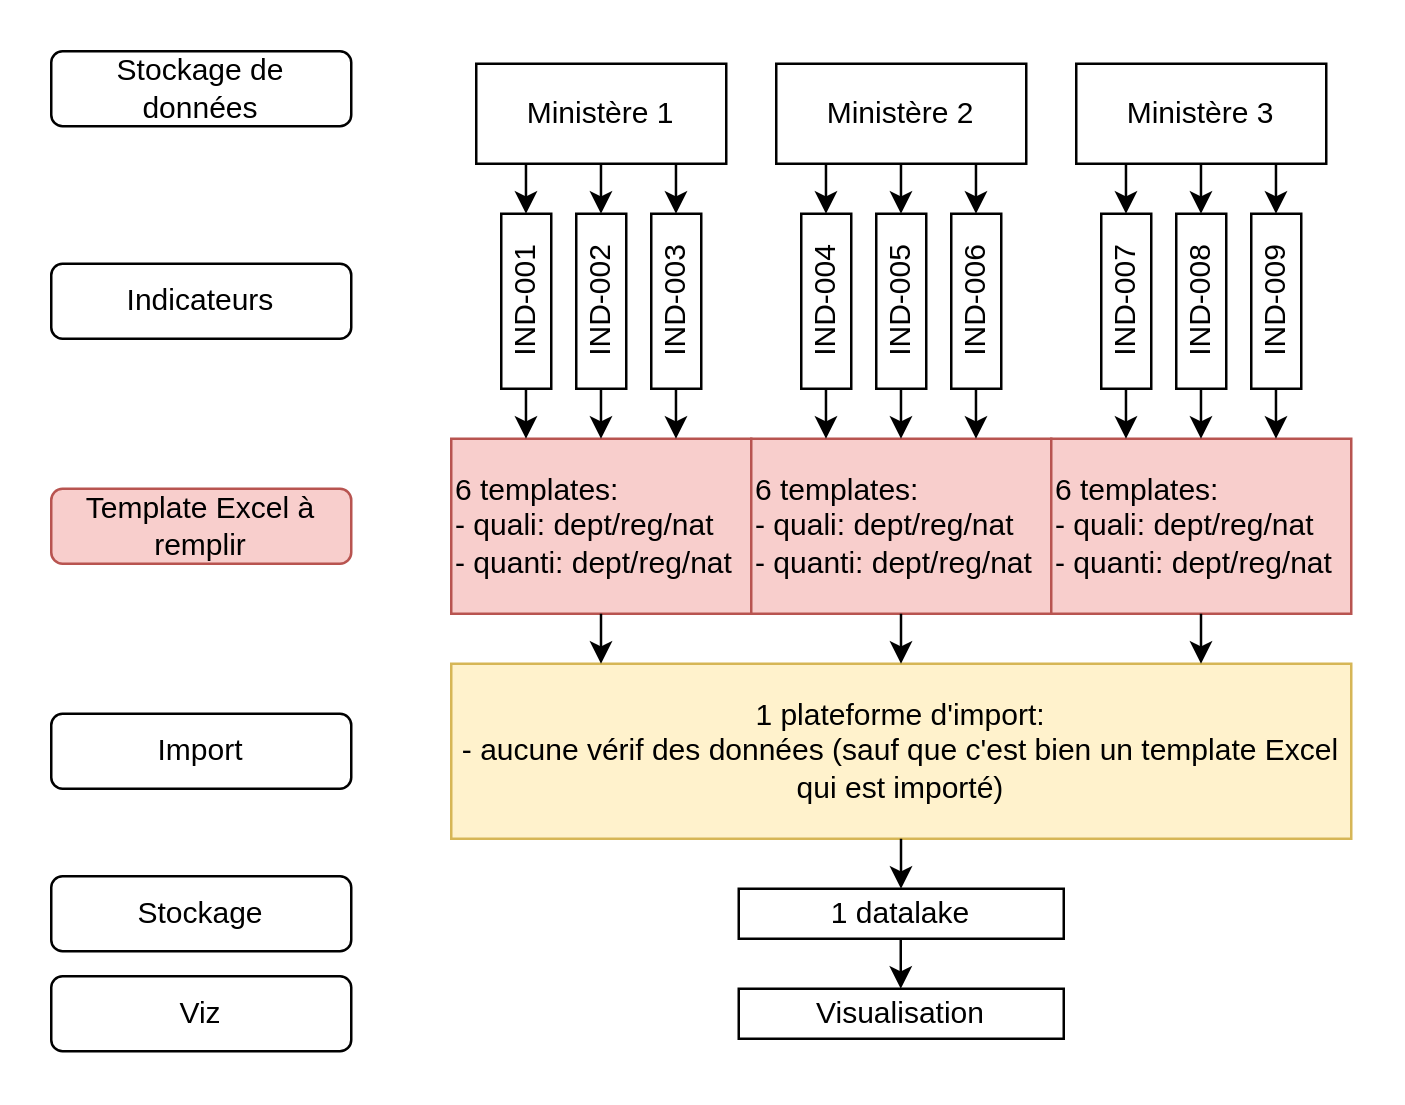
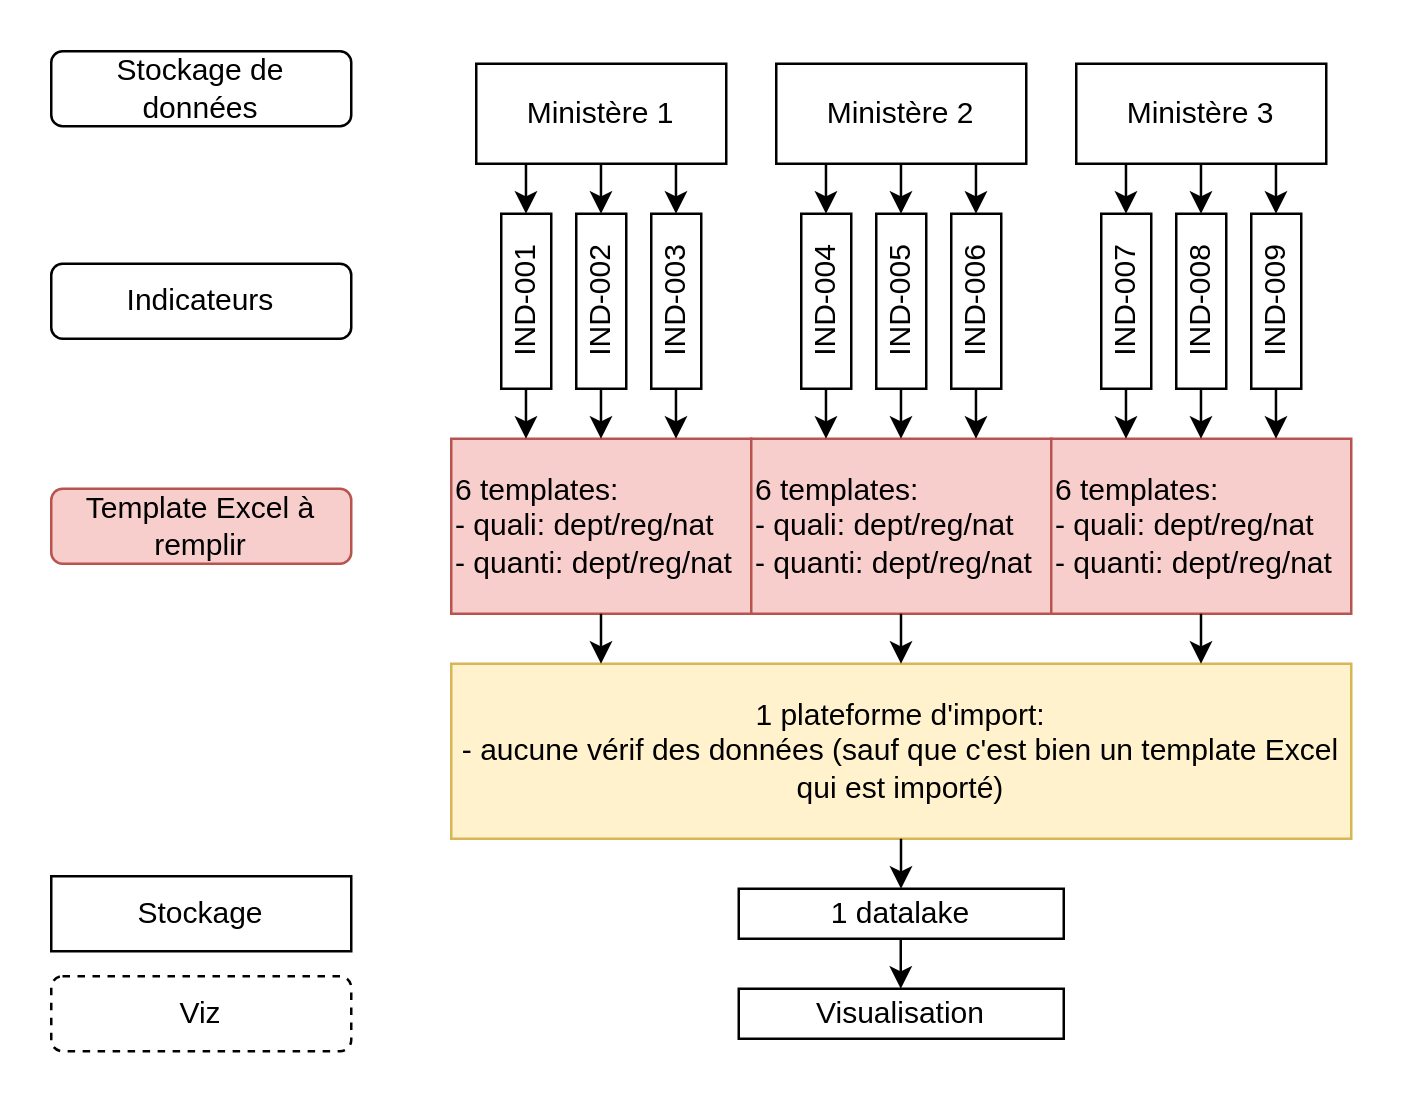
node "Import": removed
node "Stockage": shape rounded rectangle -> rectangle
node "Viz": style solid -> dashed
